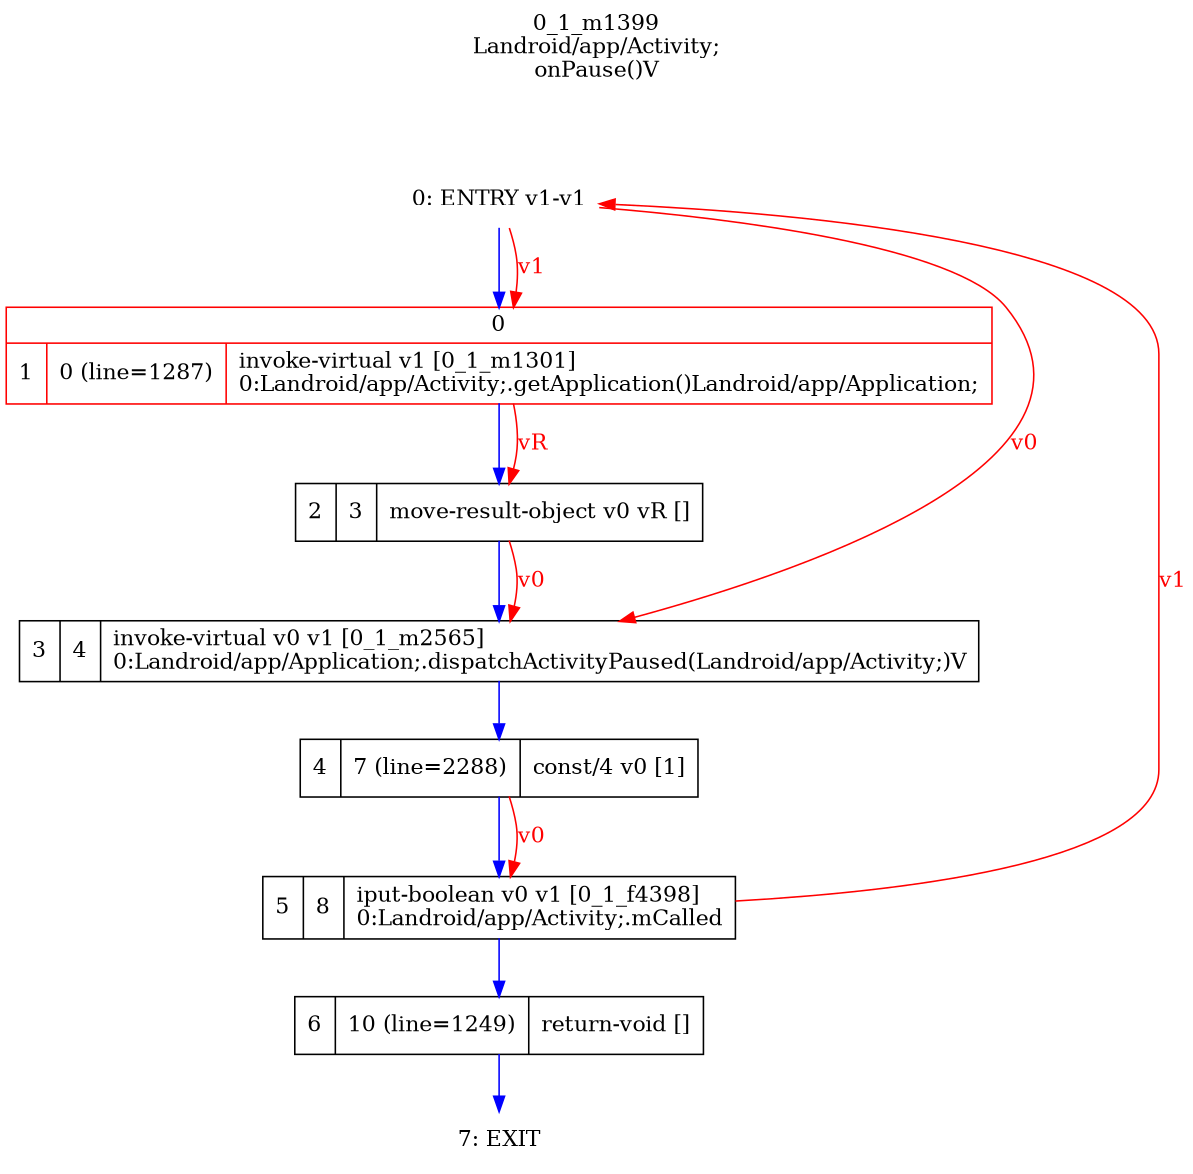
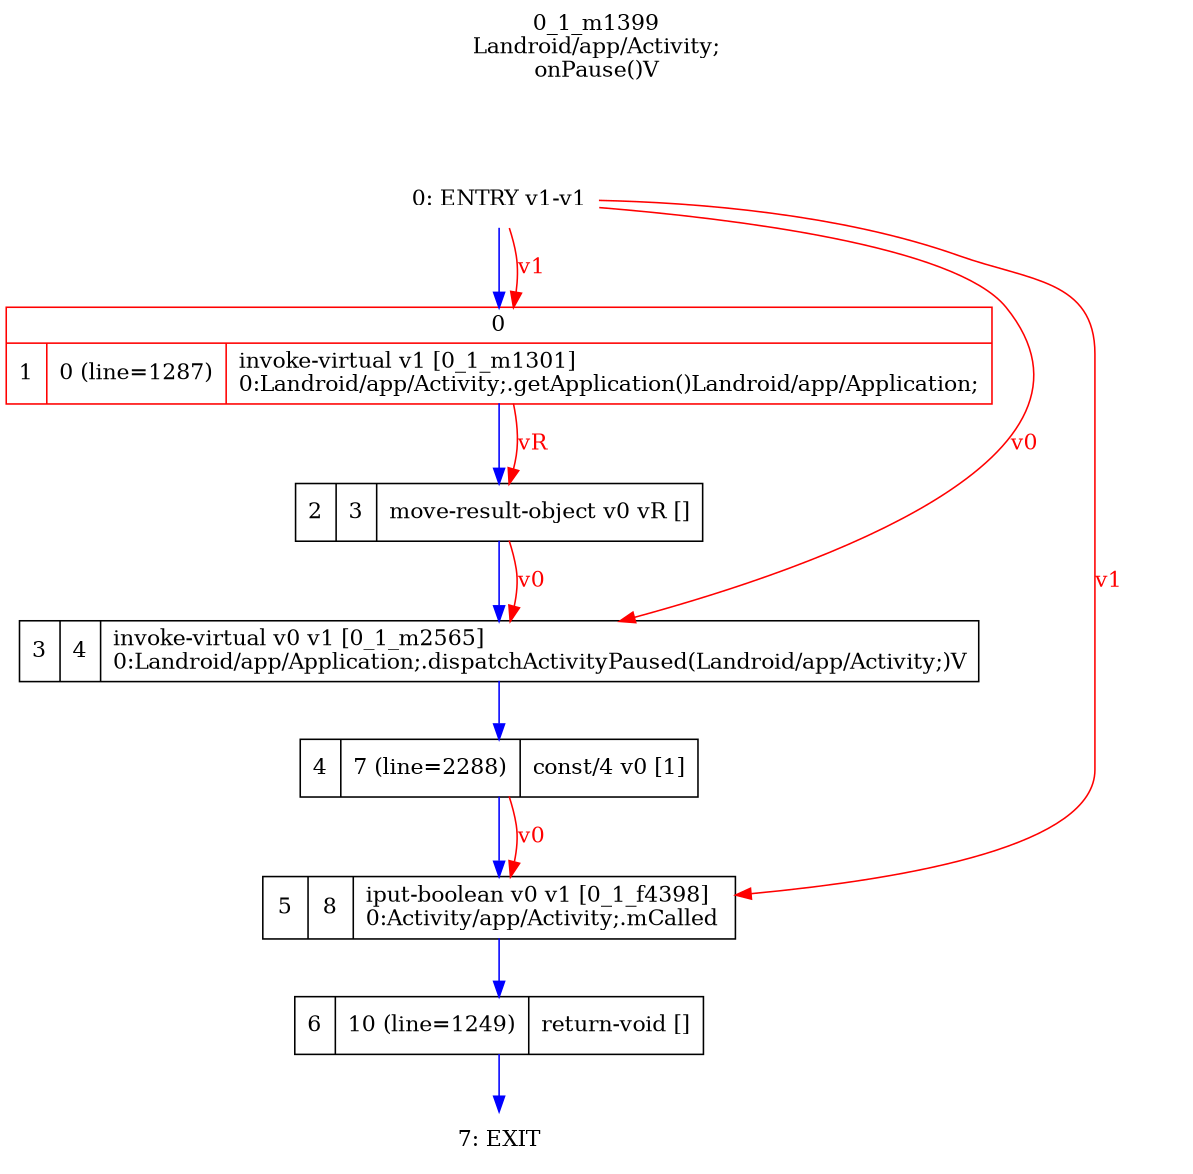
edge "5" -> "0: ENTRY v1-v1": reversed
node "5": text "0:Landroid/app/Activity;.mCalled" -> "0:Activity/app/Activity;.mCalled"
